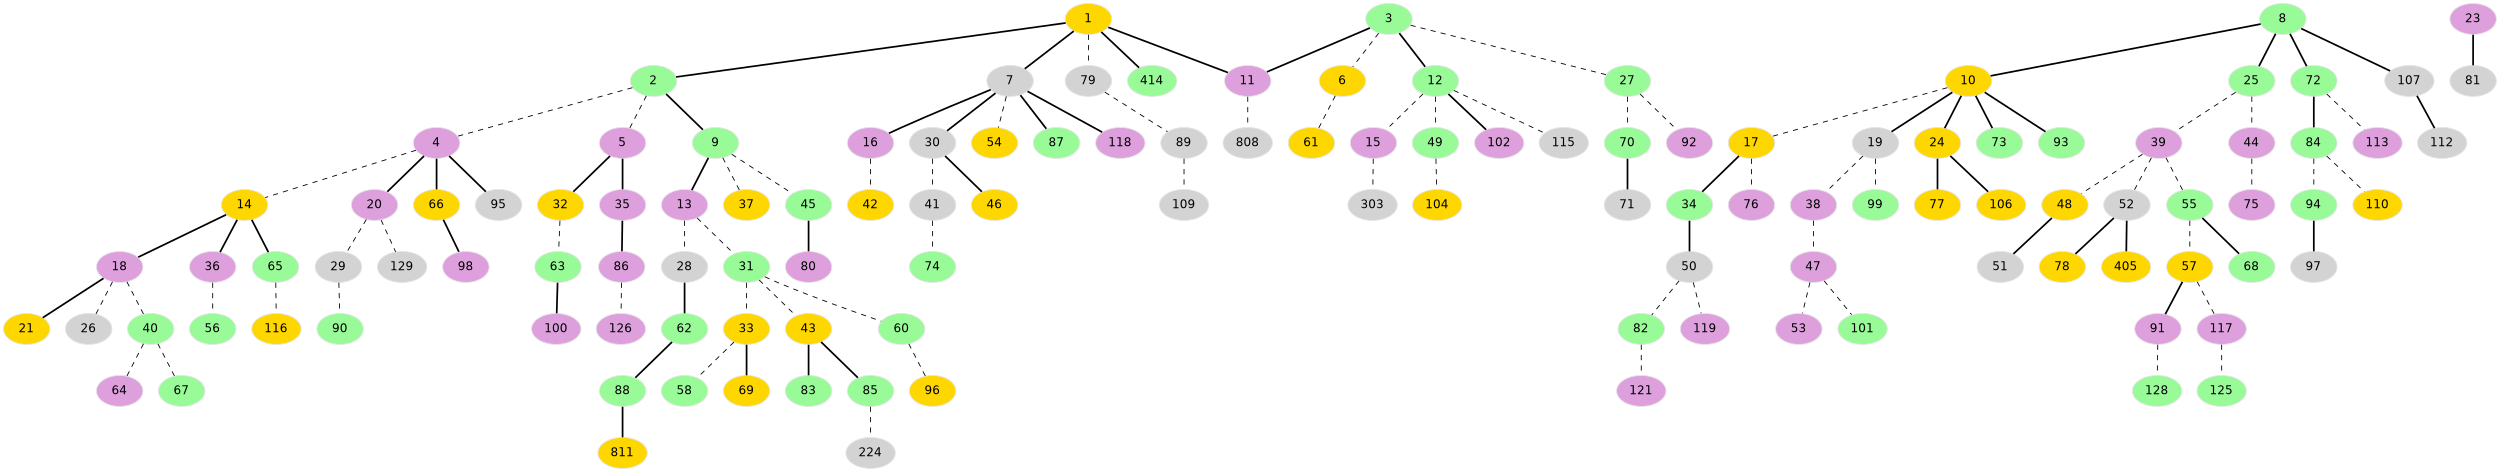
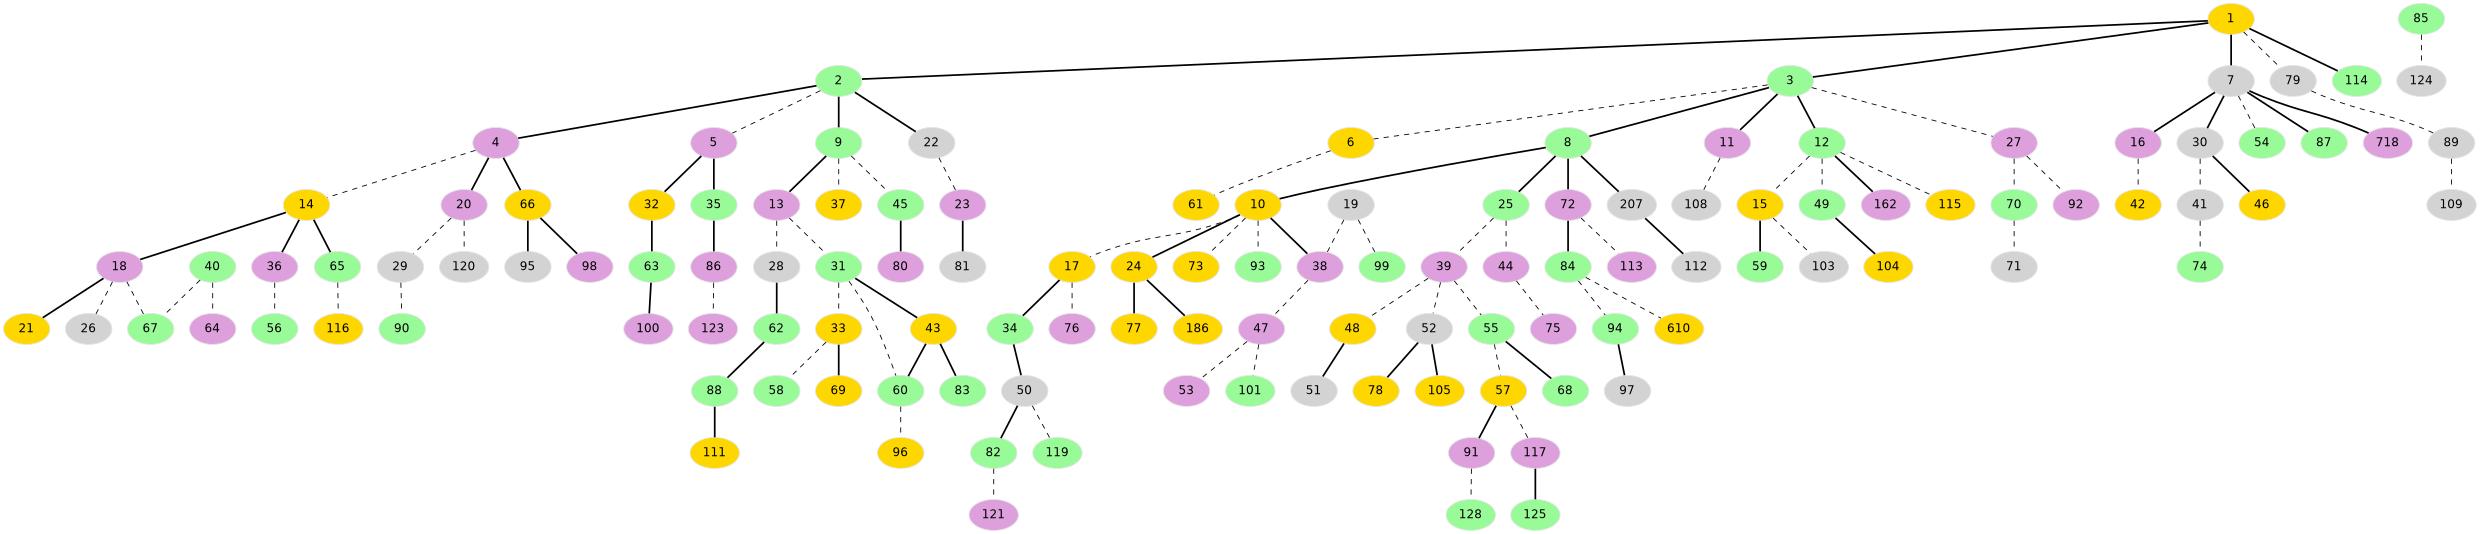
edge "1" -- "11": now "1" -- "3"
node "414": label "414" -> "114"
node "27": fillcolor palegreen -> plum
node "72": fillcolor palegreen -> plum
node "107": label "107" -> "207"
edge "2" -- "4": style dashed -> bold
edge "3" -- "8": added
edge "10" -- "19": now "10" -- "38"
edge "10" -- "73": style bold -> dashed
edge "10" -- "93": style bold -> dashed
node "22": added
node "54": fillcolor gold -> palegreen
node "118": label "118" -> "718"
node "808": label "808" -> "108"
node "15": fillcolor plum -> gold
node "102": label "102" -> "162"
node "115": fillcolor lightgrey -> gold
node "73": fillcolor palegreen -> gold
edge "4" -- "95": now "66" -- "95"
edge "49" -- "104": style dashed -> bold
edge "70" -- "71": style bold -> dashed
node "35": fillcolor plum -> palegreen
node "303": label "303" -> "103"
node "106": label "106" -> "186"
node "110": label "110" -> "610"
edge "32" -- "63": style dashed -> bold
node "129": label "129" -> "120"
node "59": added
node "405": label "405" -> "105"
edge "18" -- "40": now "18" -- "67"
edge "31" -- "43": style dashed -> bold
edge "50" -- "82": style dashed -> bold
node "126": label "126" -> "123"
node "119": fillcolor plum -> palegreen
edge "43" -- "85": now "43" -- "60"
edge "117" -- "125": style dashed -> bold
node "811": label "811" -> "111"
node "224": label "224" -> "124"
